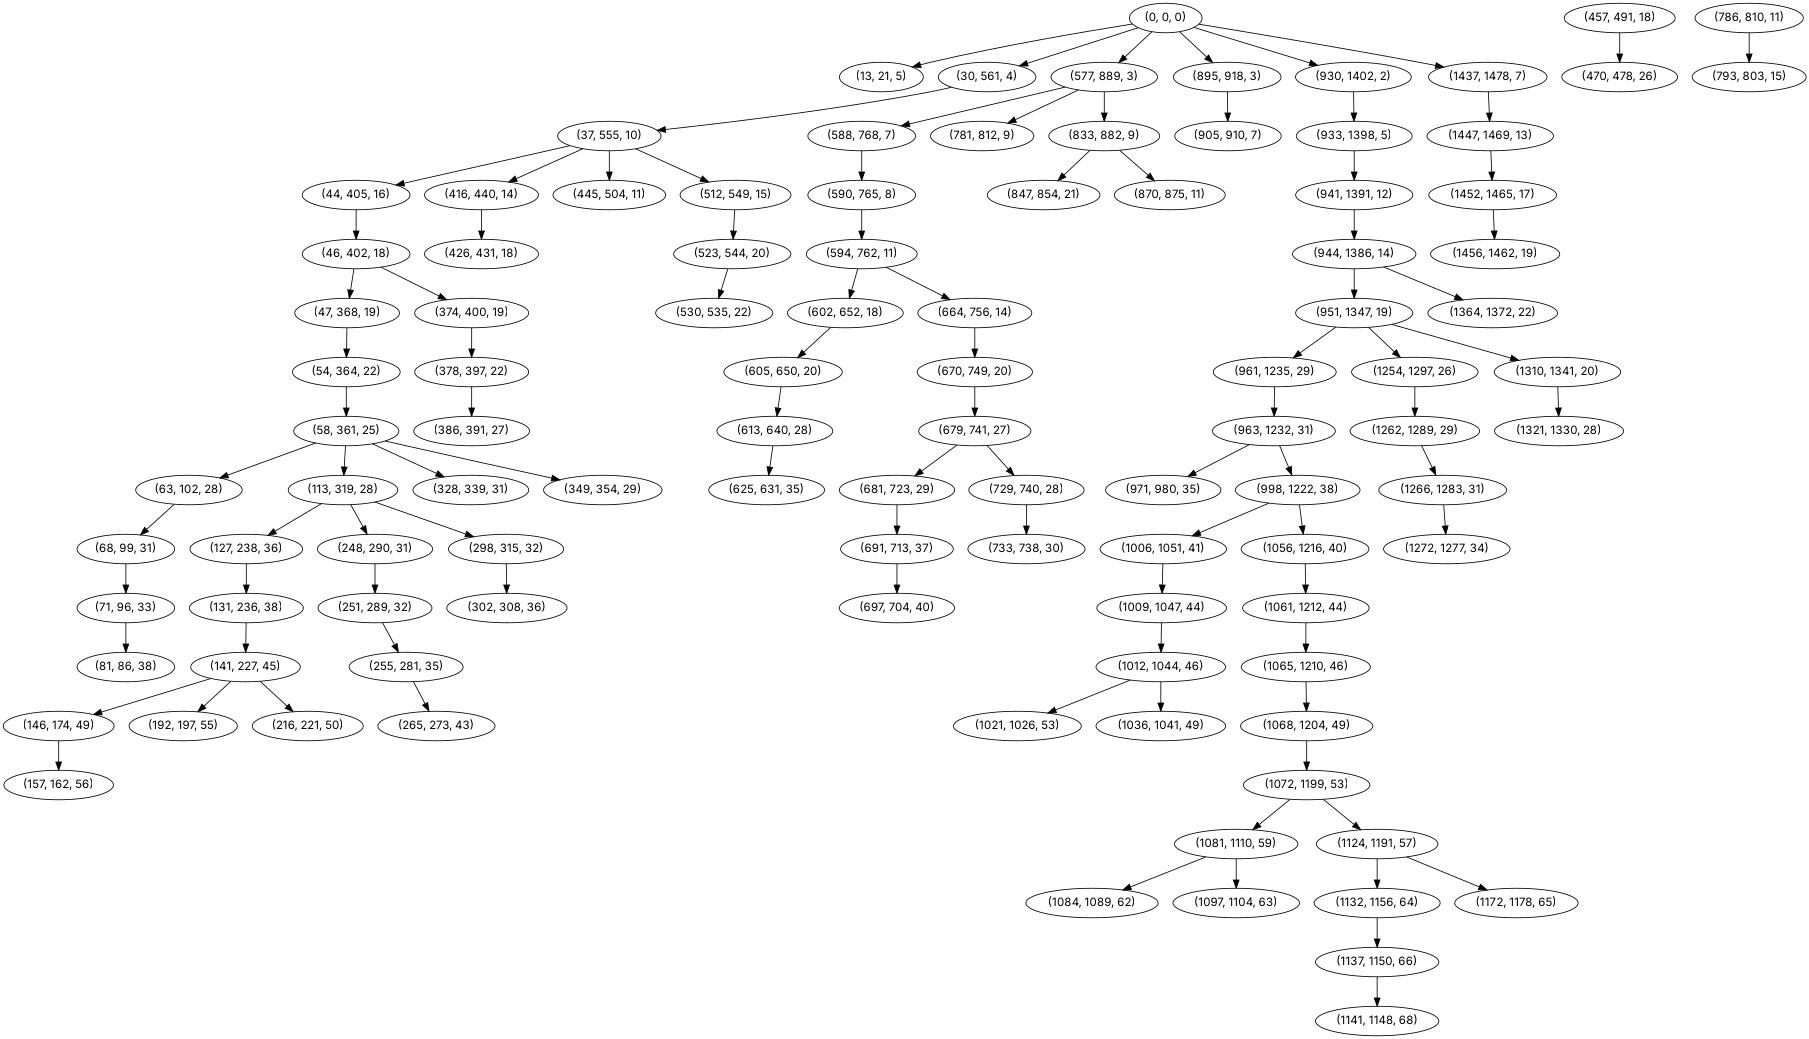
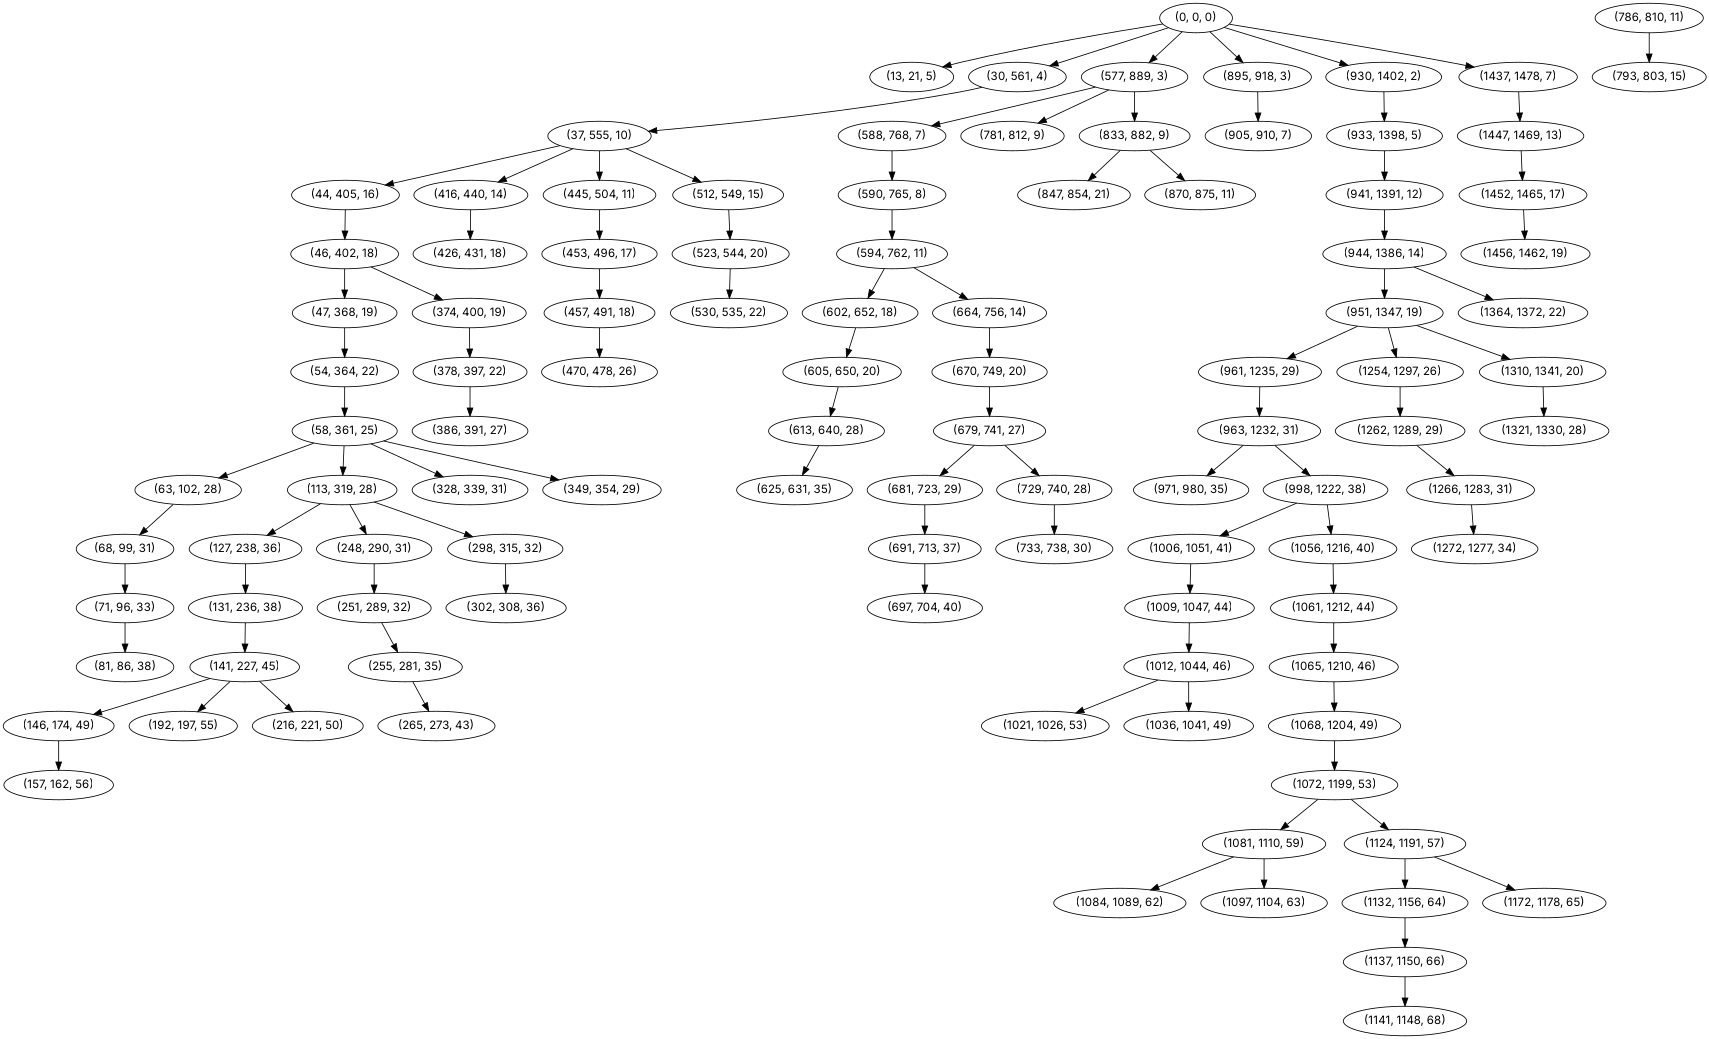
node "(453, 496, 17)": added
